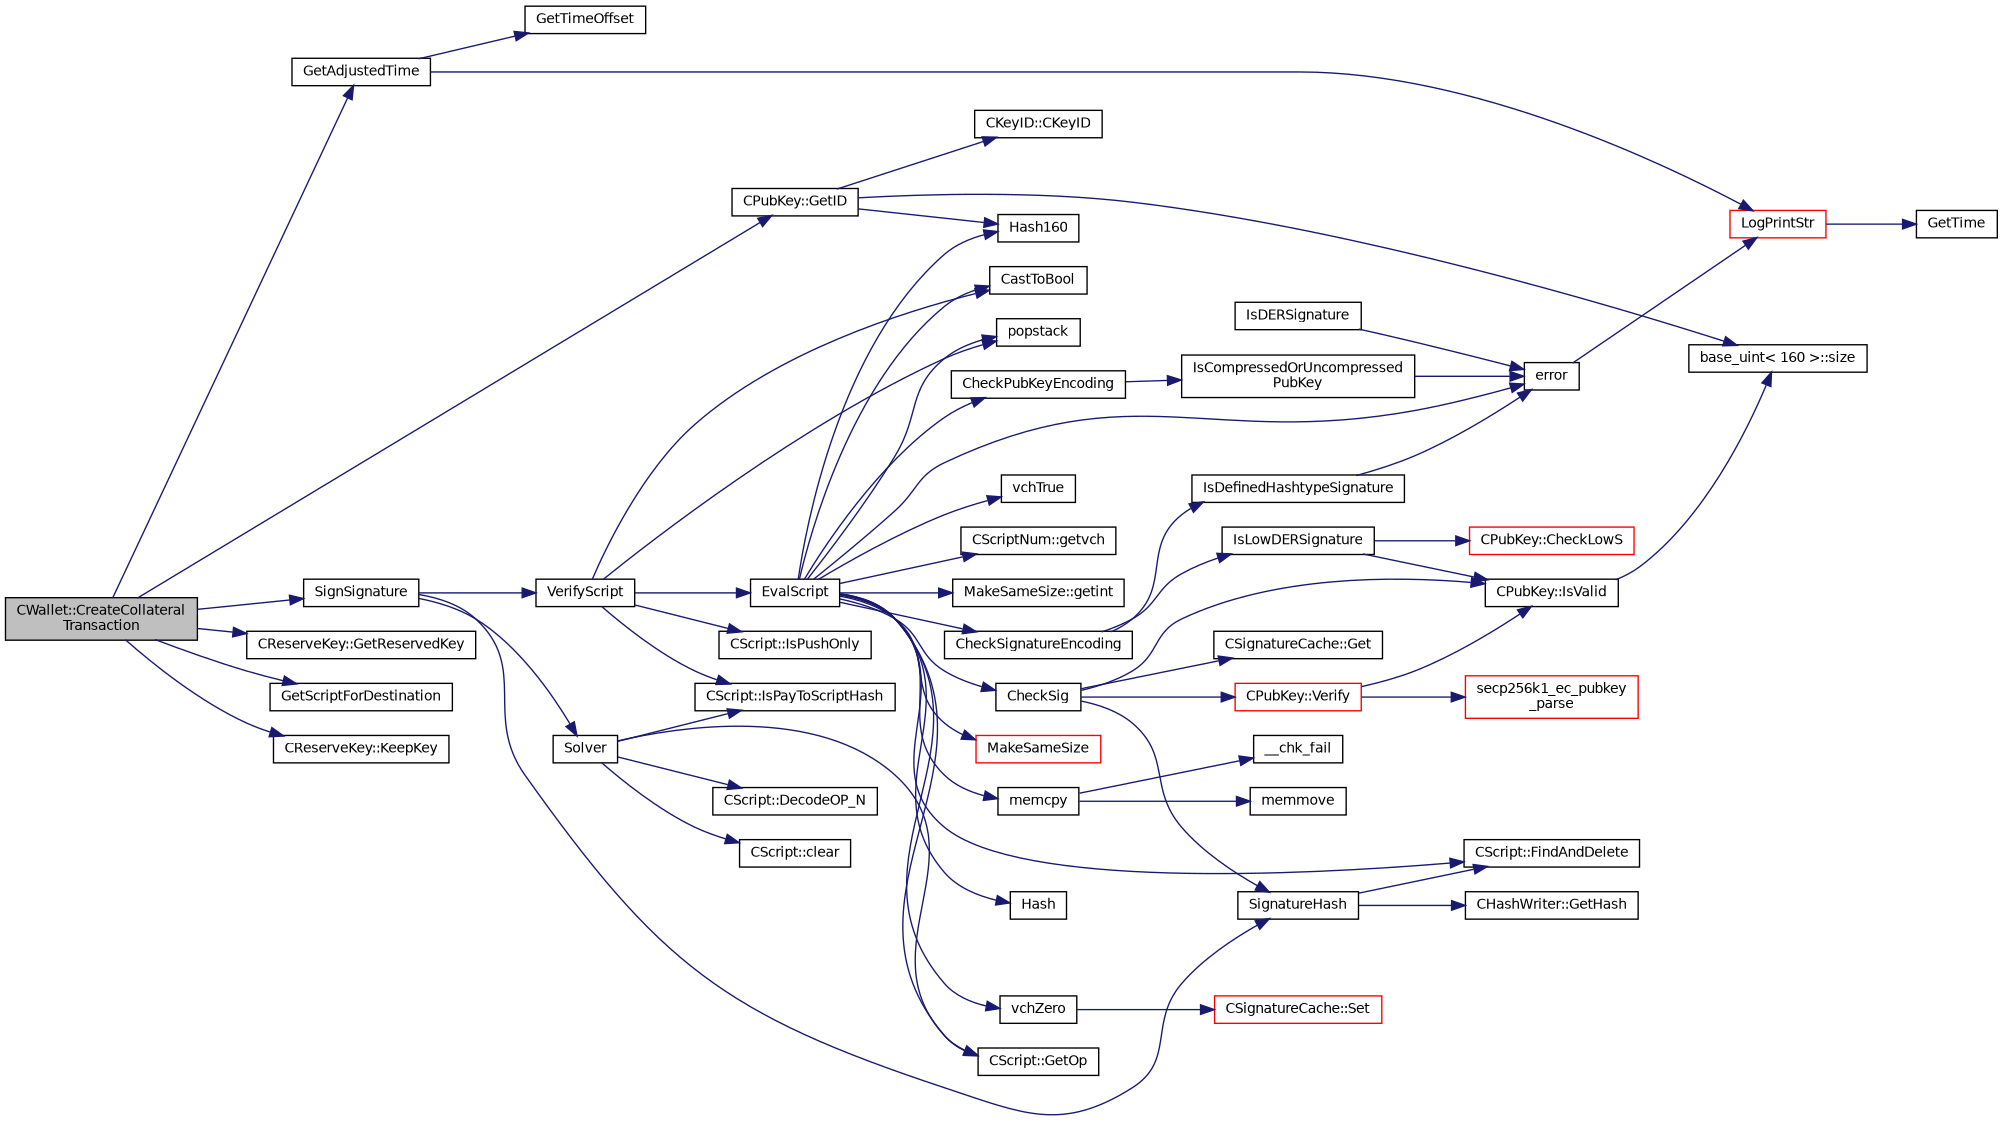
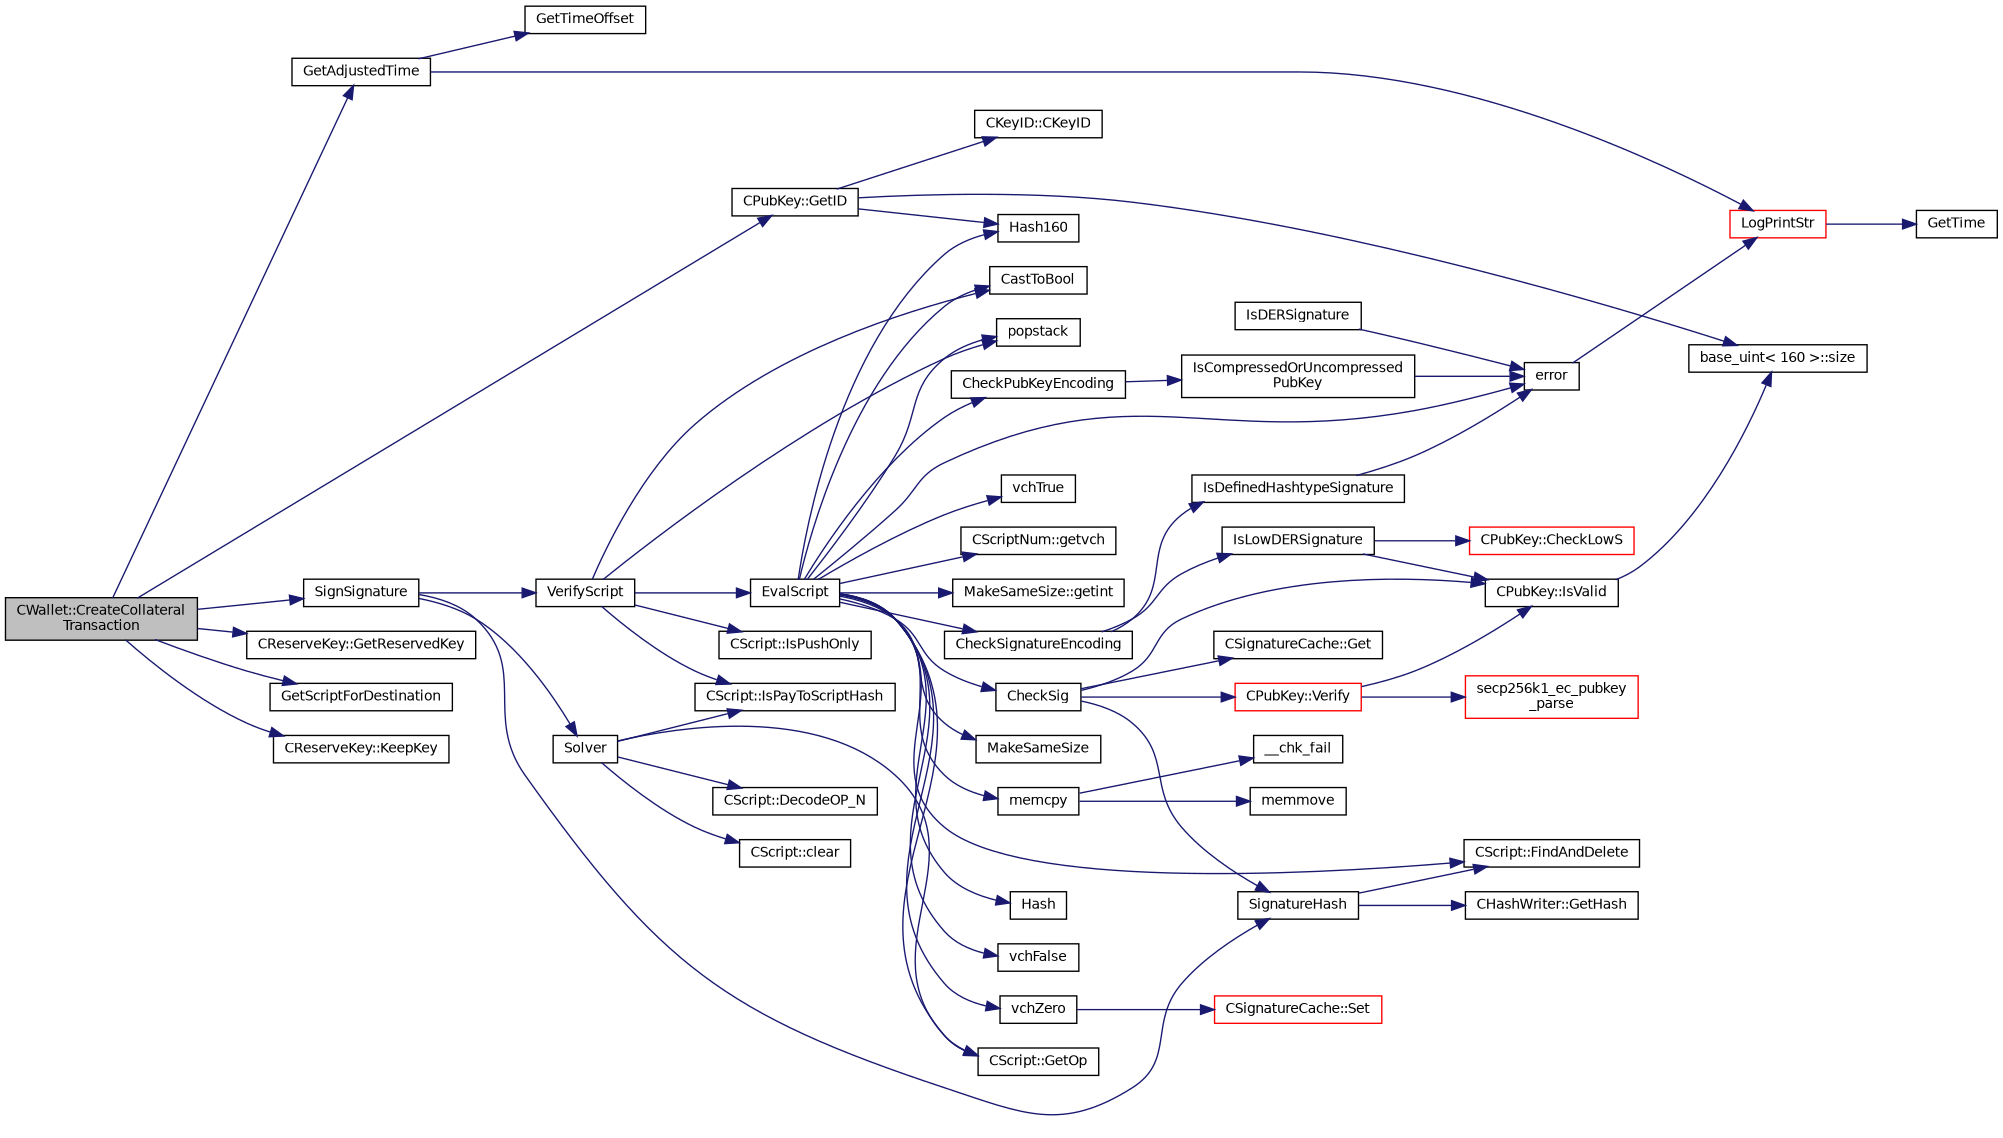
node "MakeSameSize": color red -> black
node "vchFalse": added
